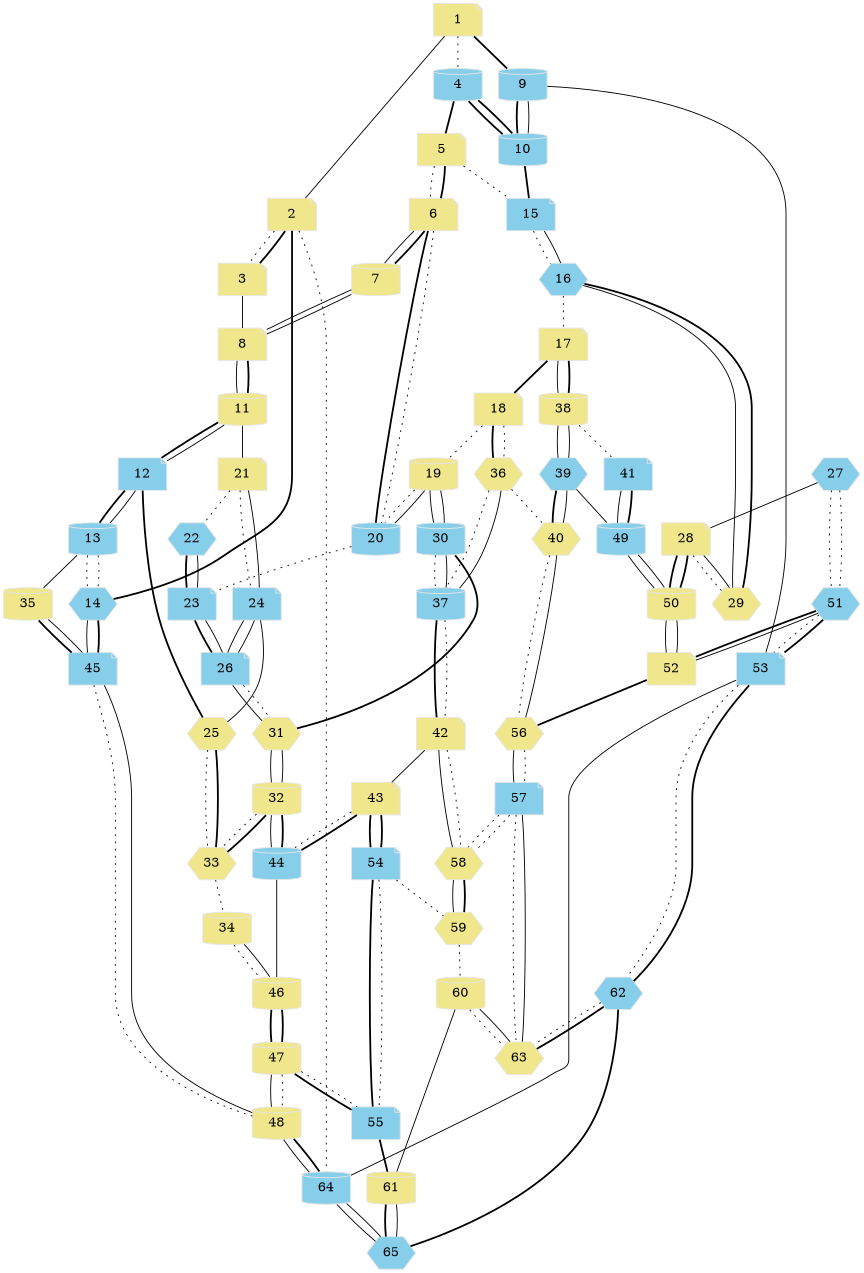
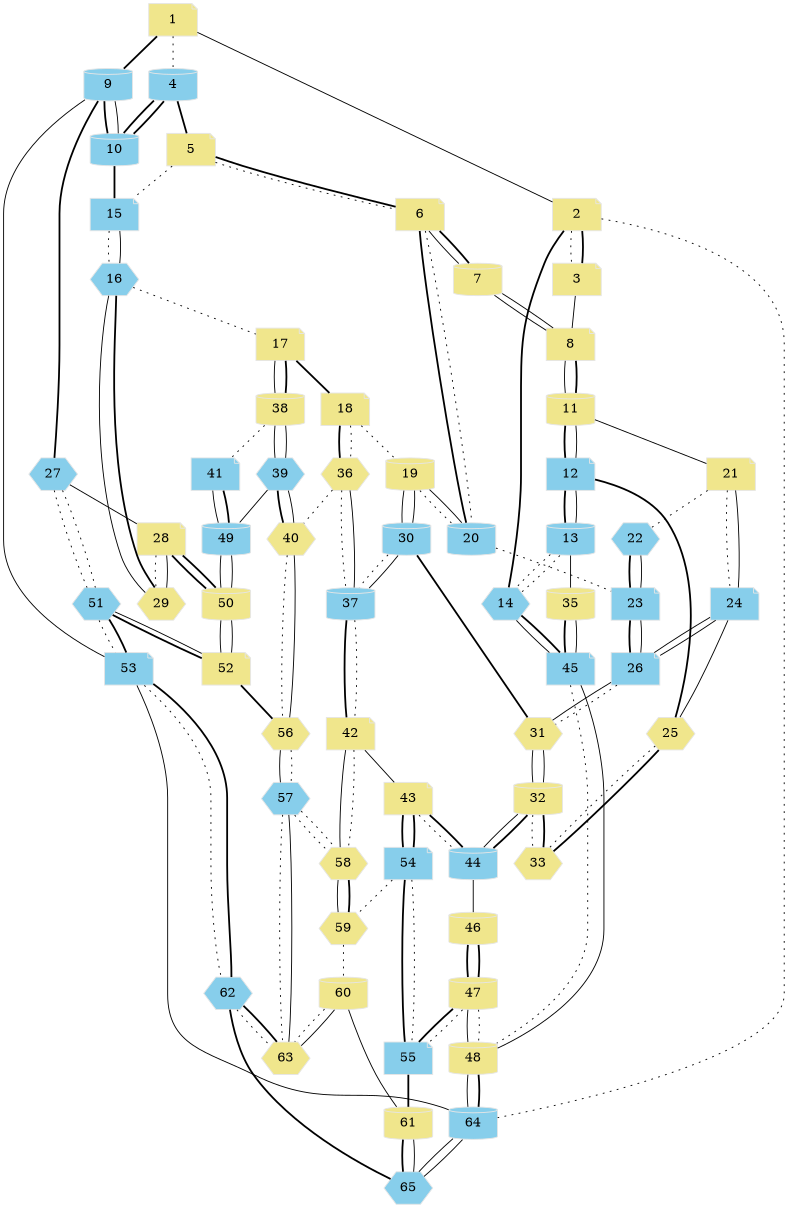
edge "9" -- "27": added
node "57": shape note -> hexagon
node "34": removed
